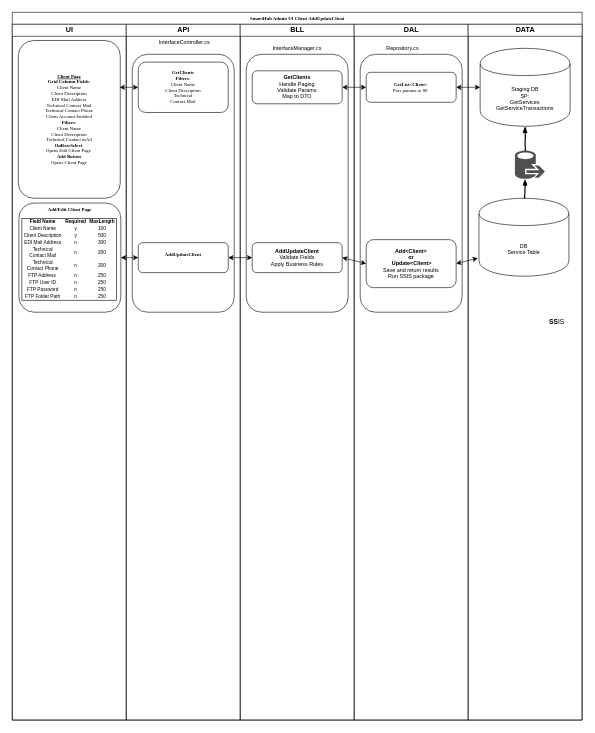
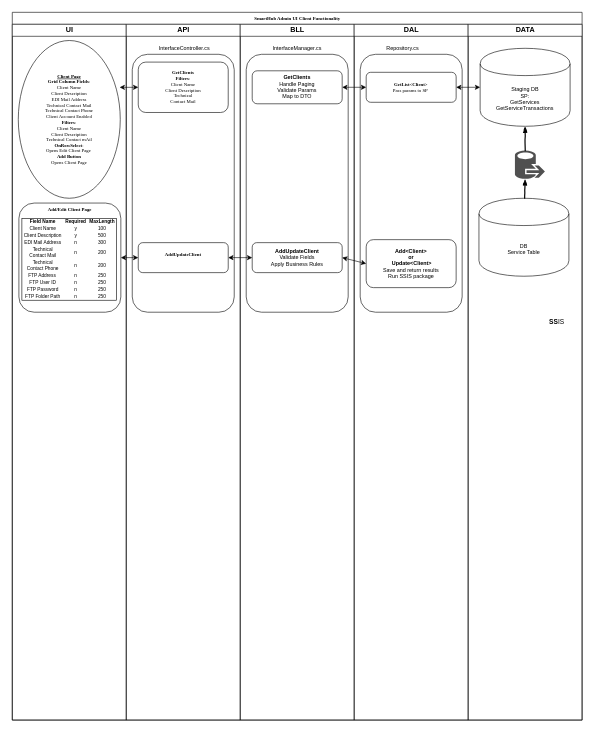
node "SmartHub Admin UI Client AddUpdateClient": label "SmartHub Admin UI Client AddUpdateClient" -> "SmartHub Admin UI Client Functionality"
node "InterfaceController.cs": moved (185, 42) -> (185, 48)
node "Client Page Grid Column Fields: Client Name Client Description EDI Mail Address Technical Contact Mail Technical Contact Phone Client Account Enabled Filters: Client Name Client Description Technical Contact mAil OnRowSelect: Opens Edit Client Page Add Button Opens Client Page": shape rounded rectangle -> ellipse
edge "DB Service Table" -- "Add<Client> or Update<Client> Save and return results Run SSIS package": removed
